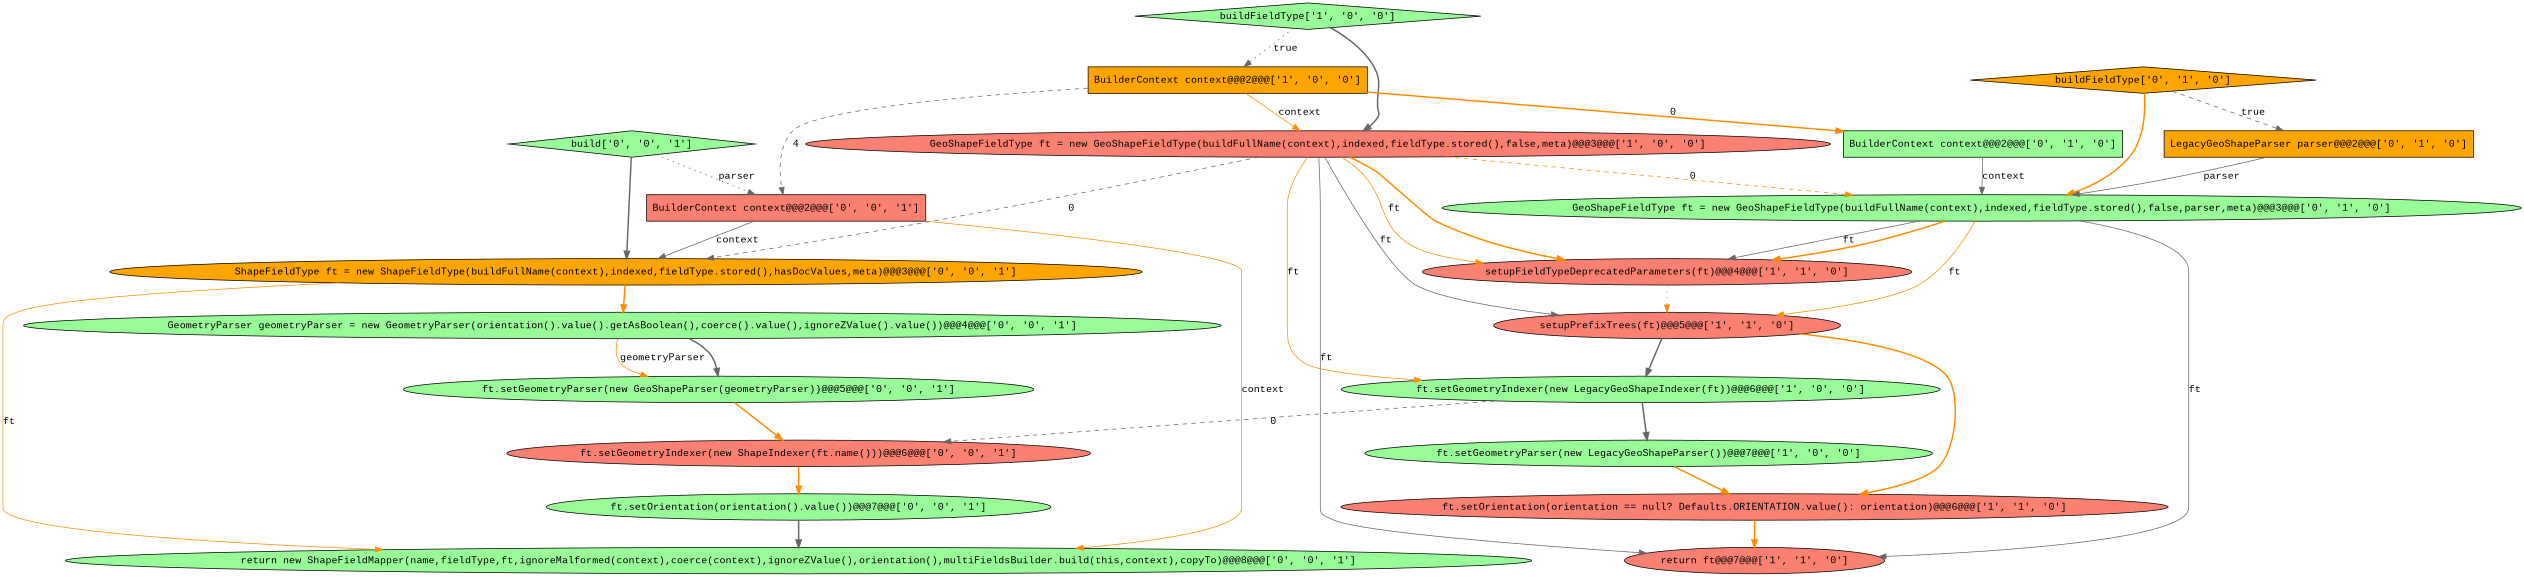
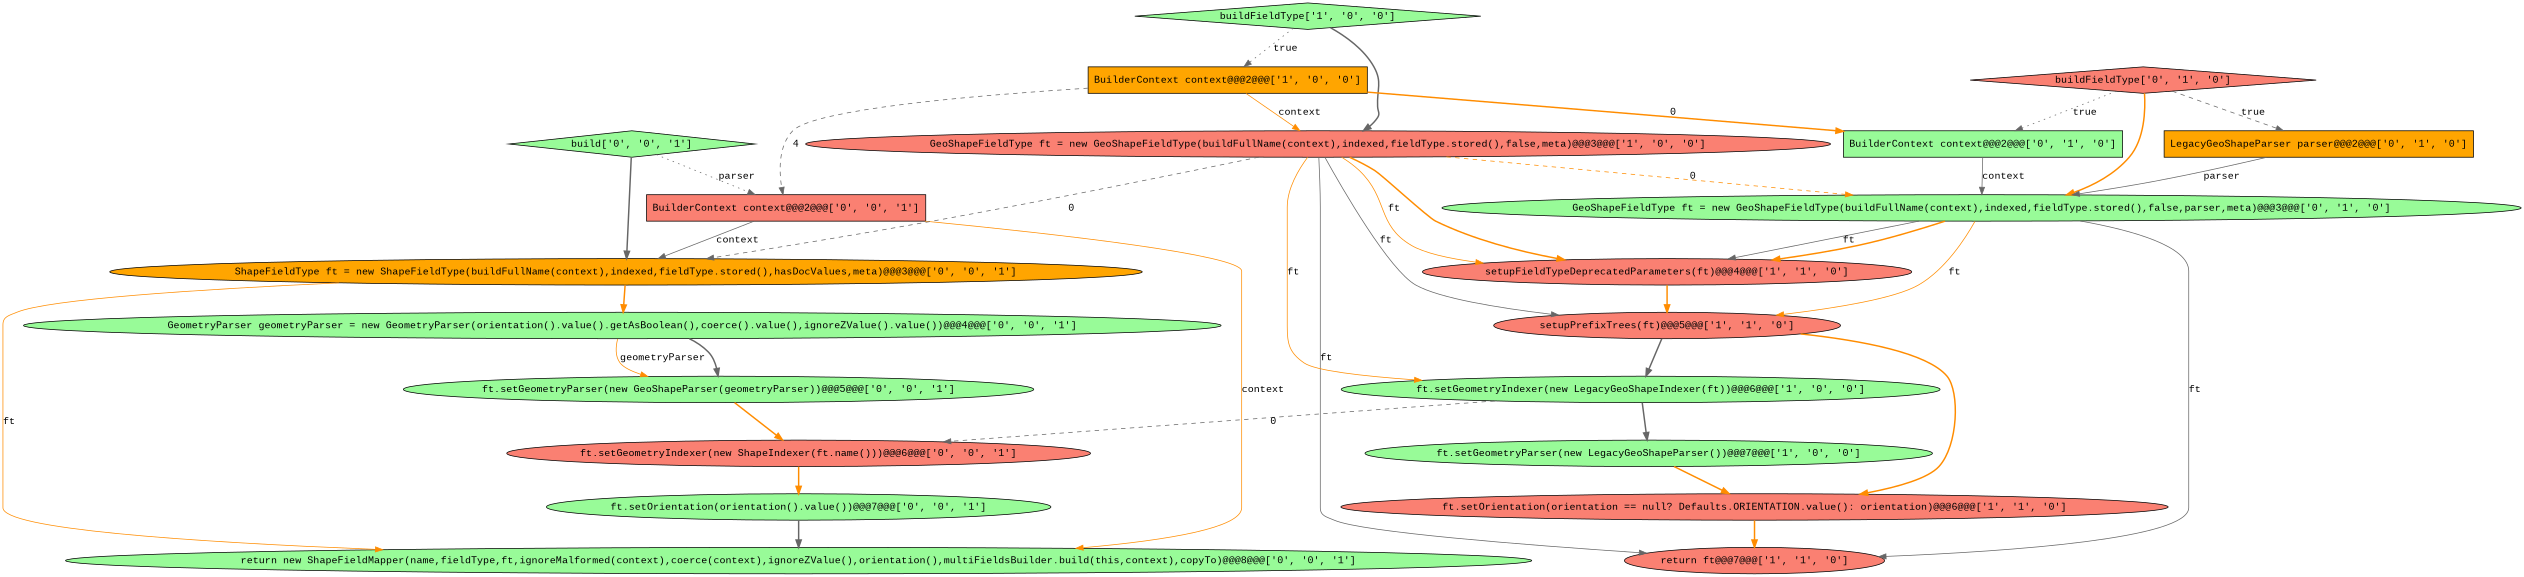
node "buildFieldType['0', '1', '0']": fillcolor orange -> salmon
edge "buildFieldType['0', '1', '0']" -> "BuilderContext context@@@2@@@['0', '1', '0']": added, label "true"
edge "setupFieldTypeDeprecatedParameters(ft)@@@4@@@['1', '1', '0']" -> "setupPrefixTrees(ft)@@@5@@@['1', '1', '0']": style dotted -> bold
